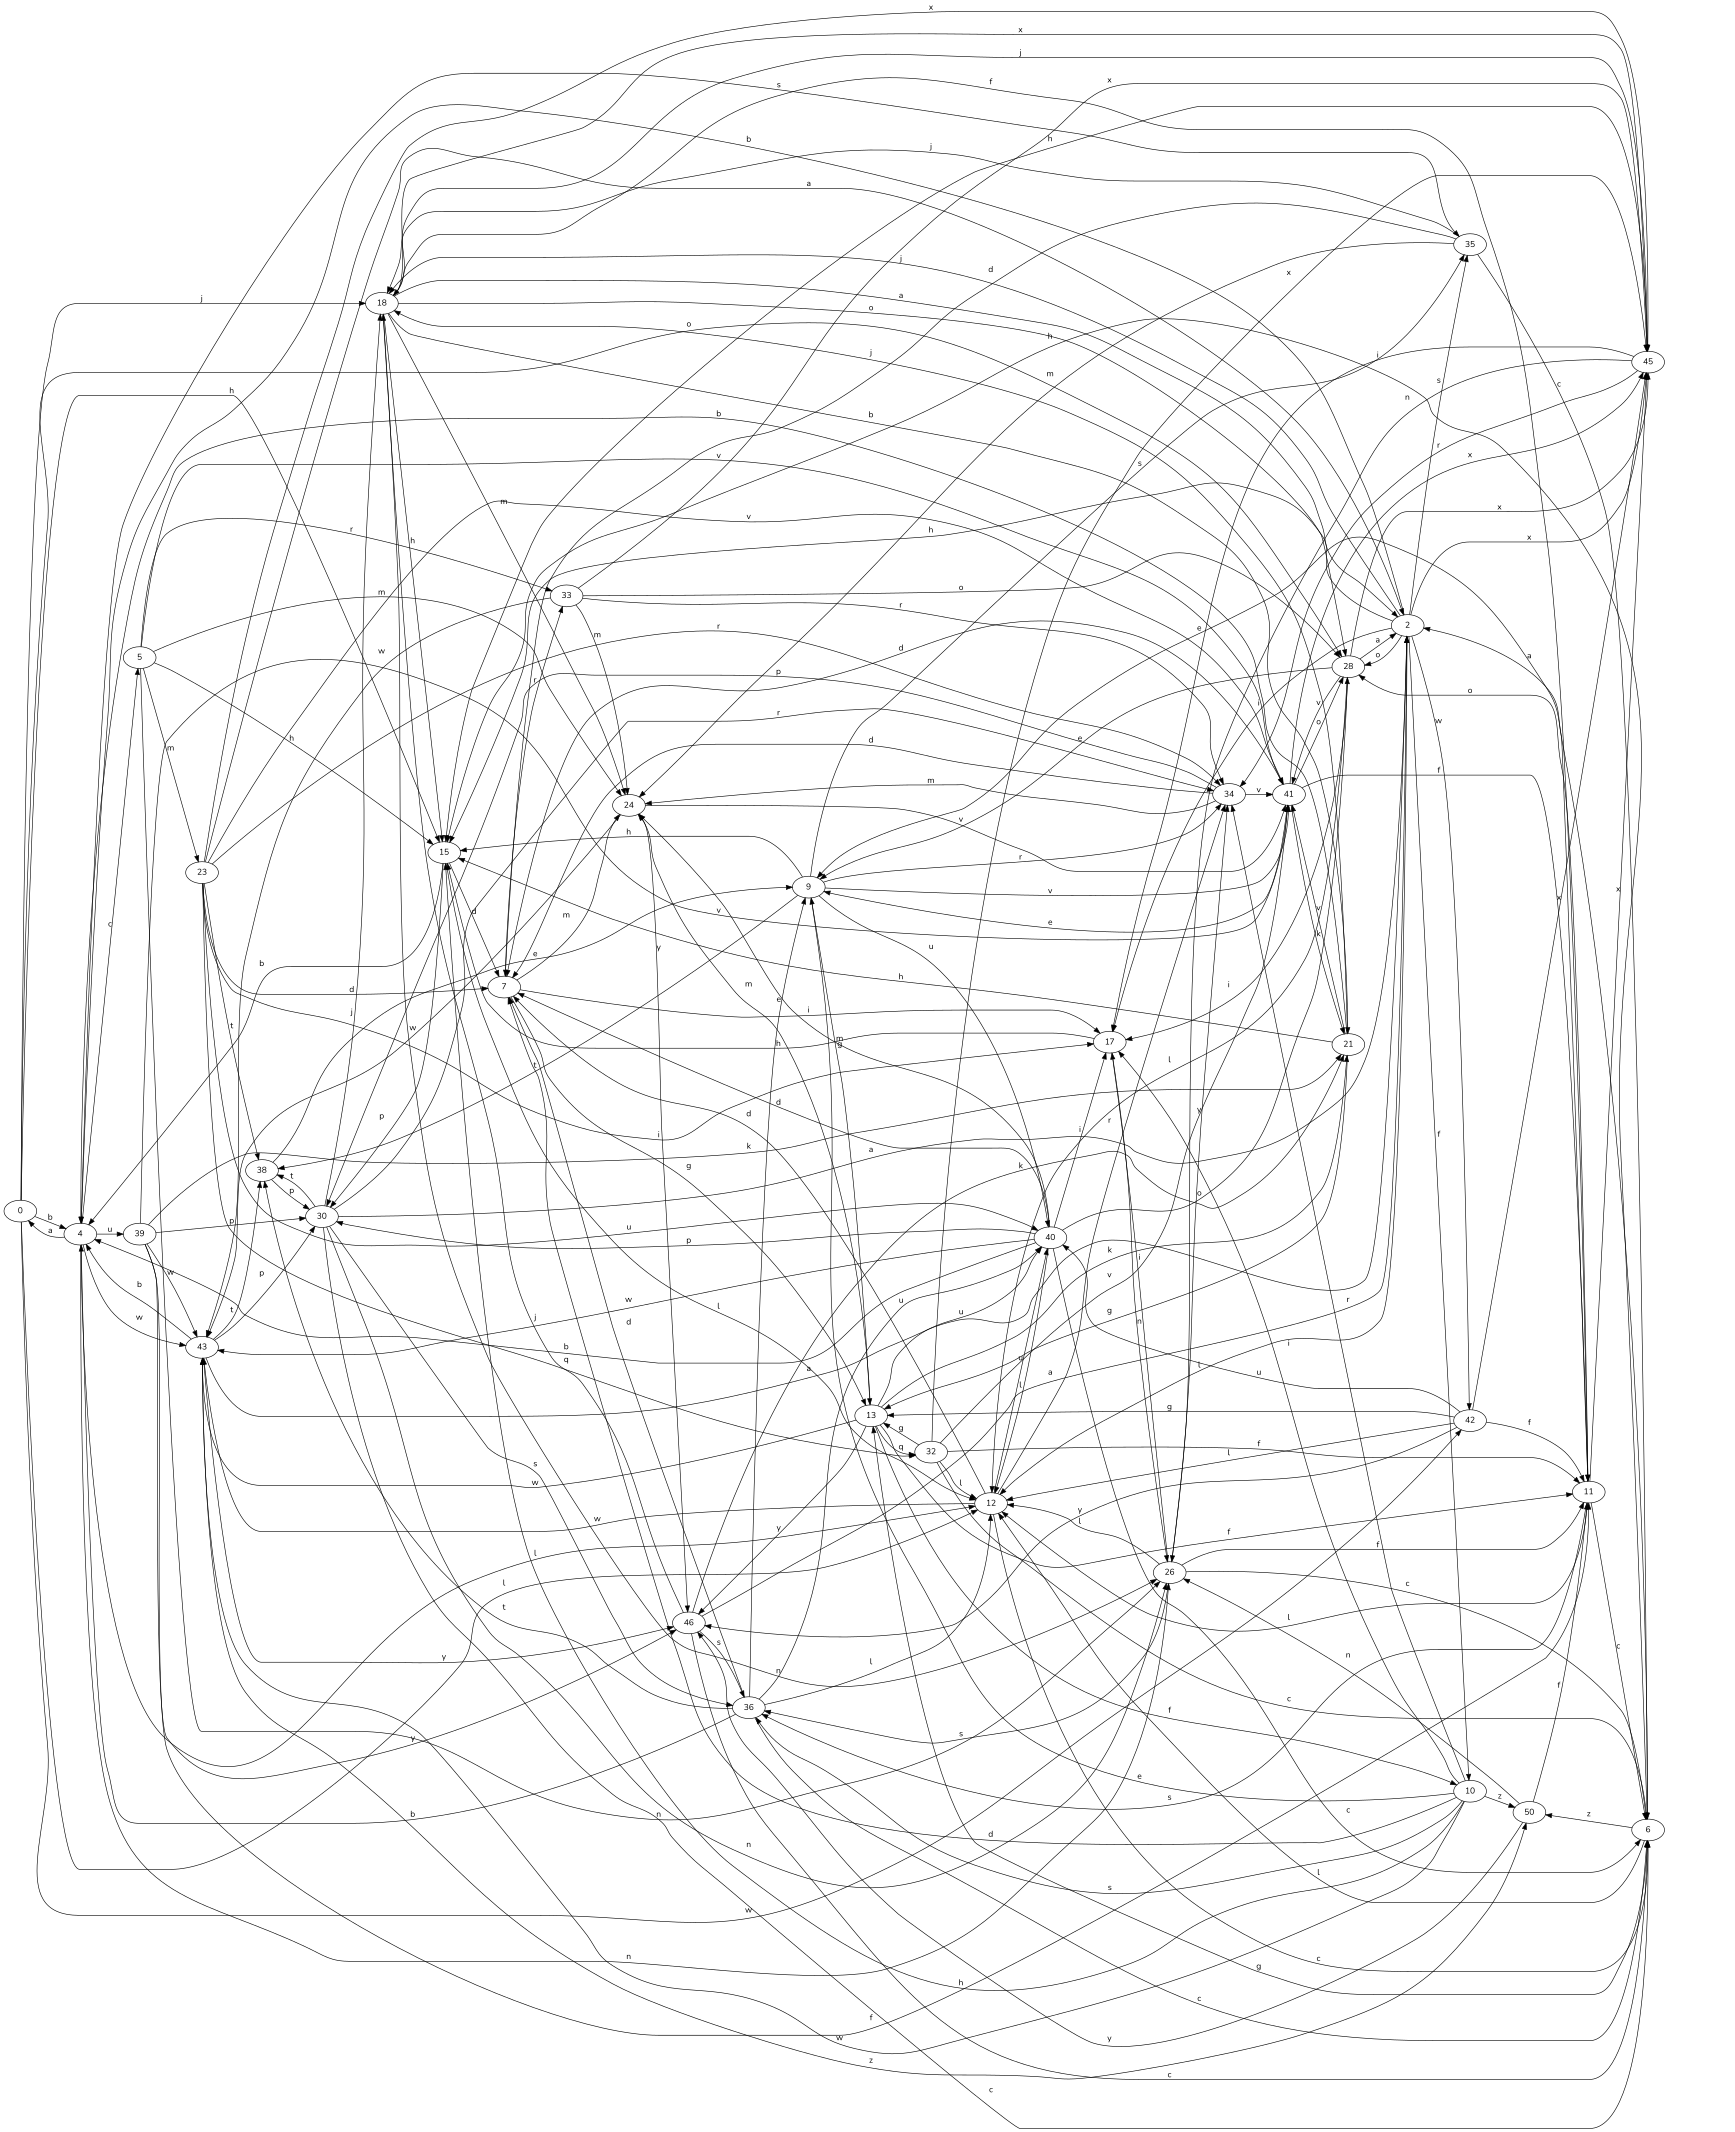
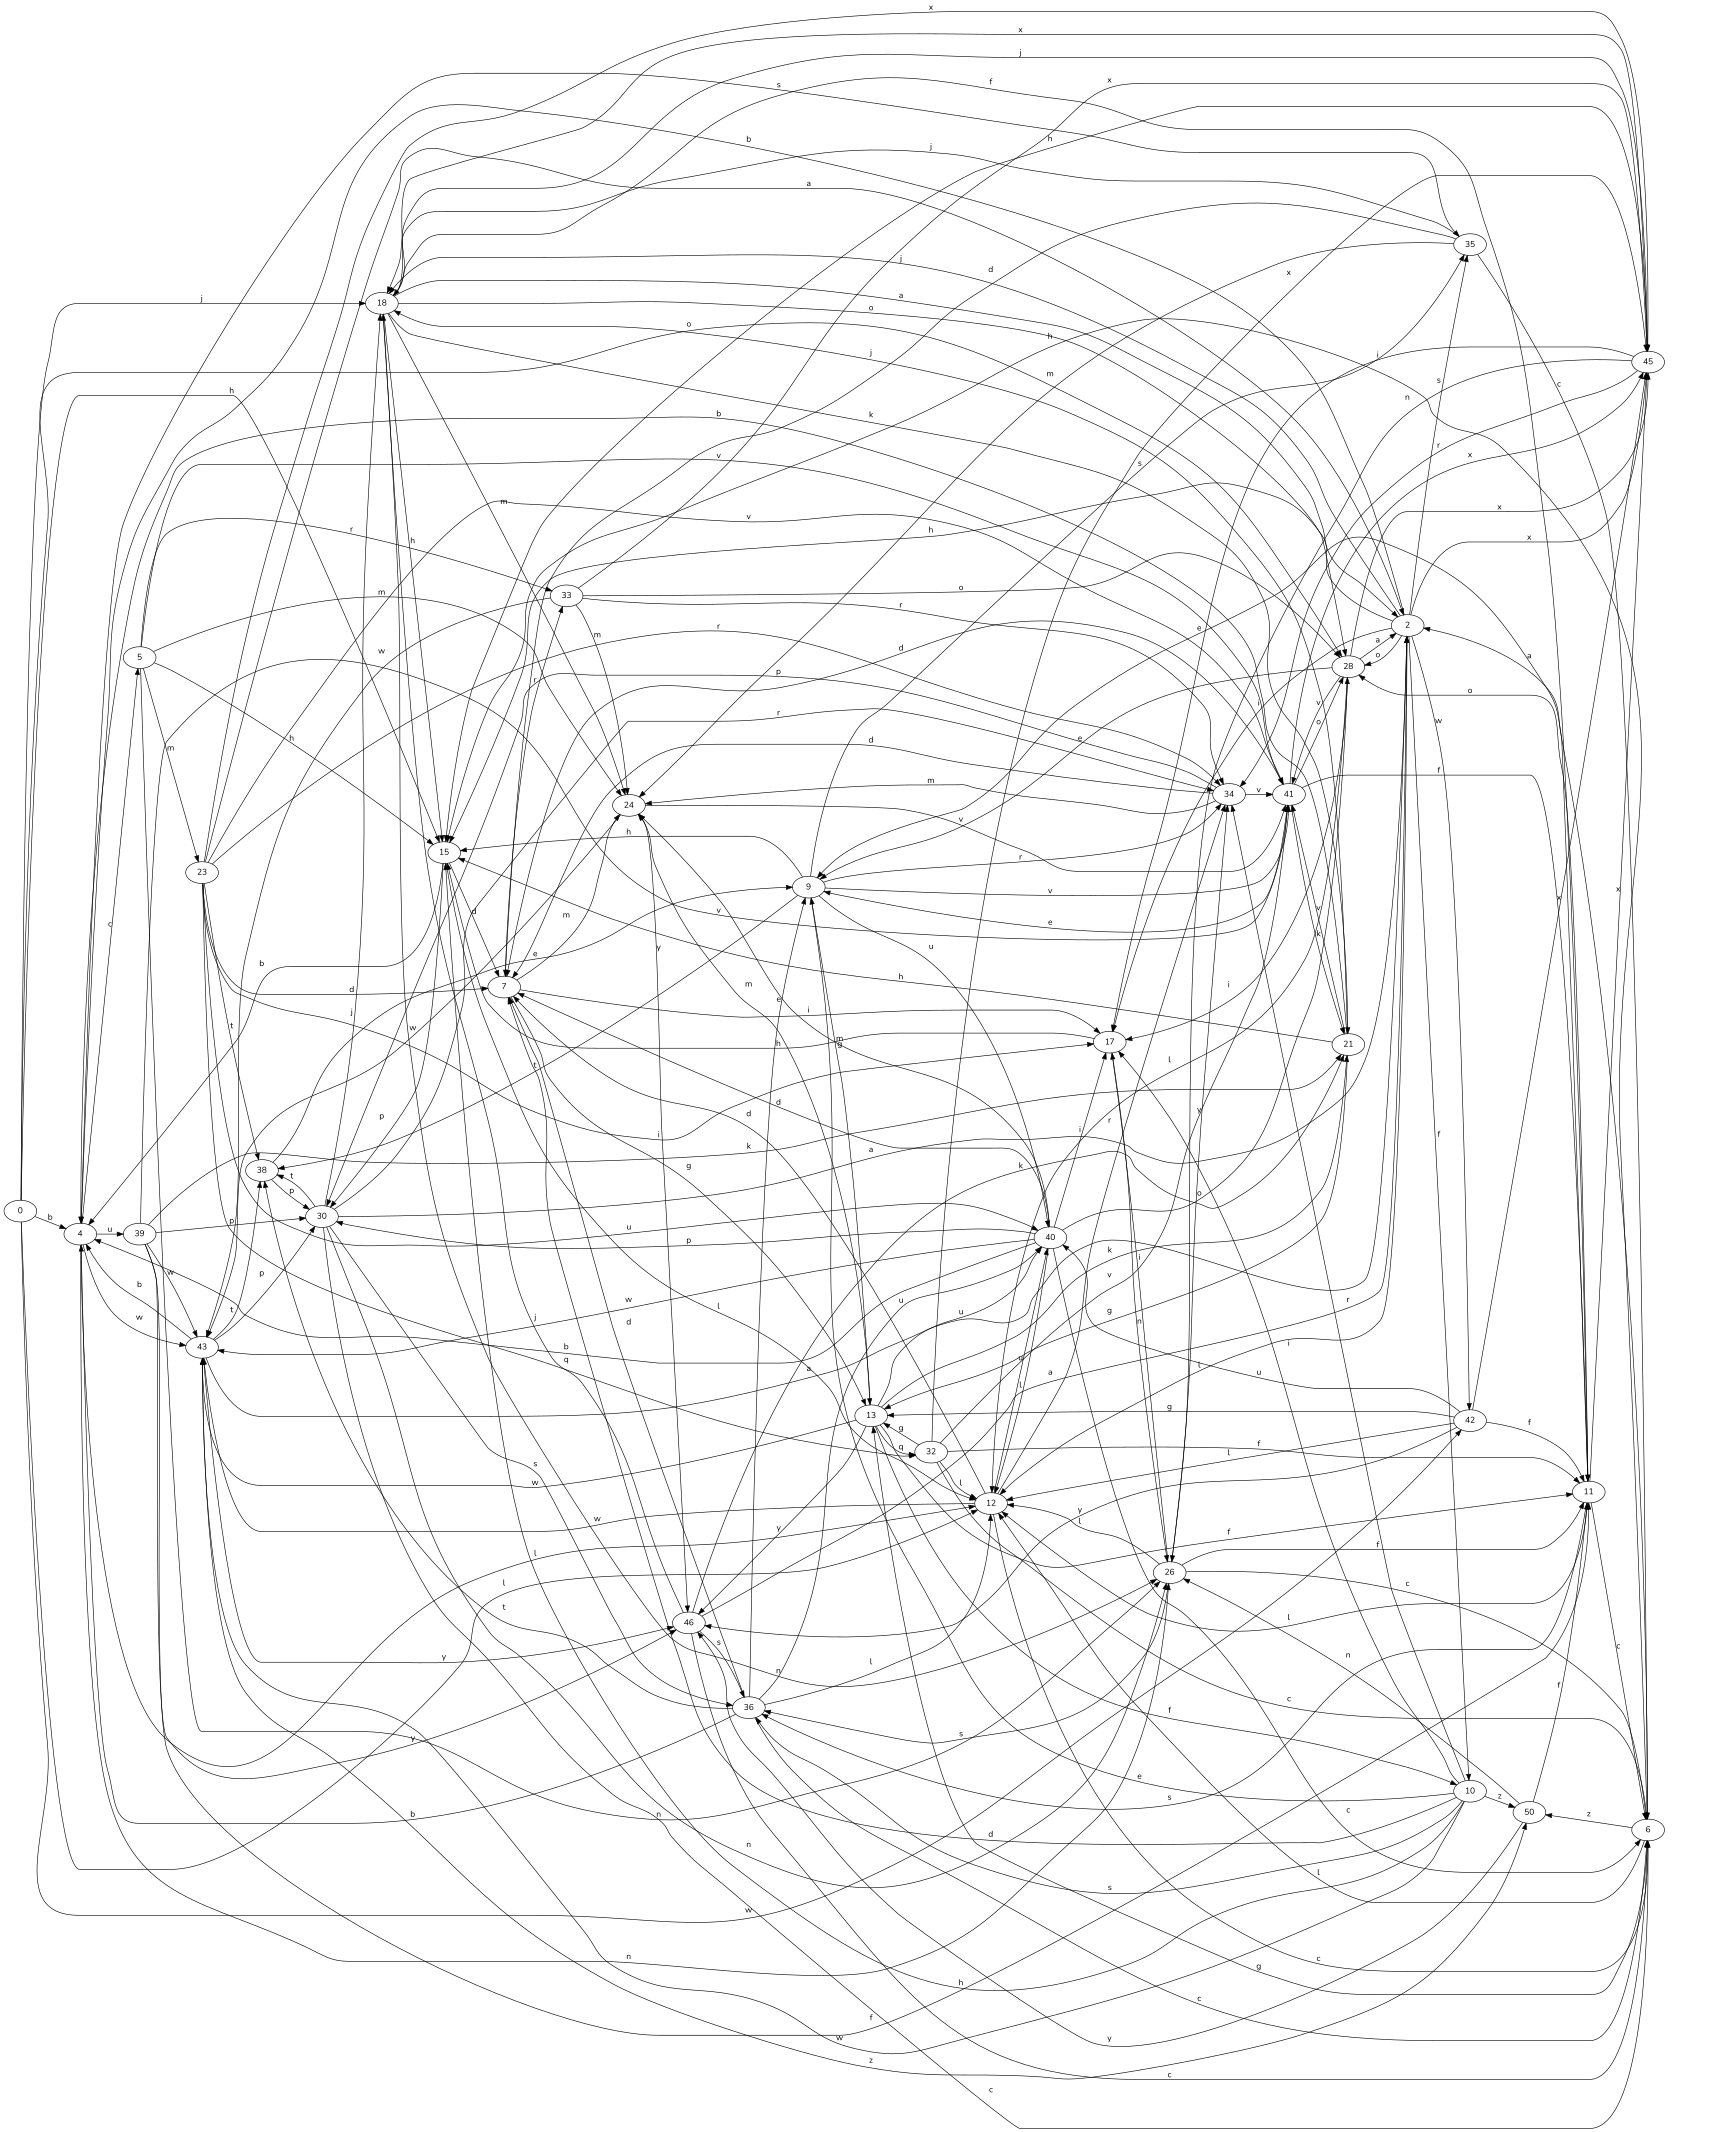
edge "18" -> "21": label "b" -> "k"
edge "4" -> "0": removed, label "a"
